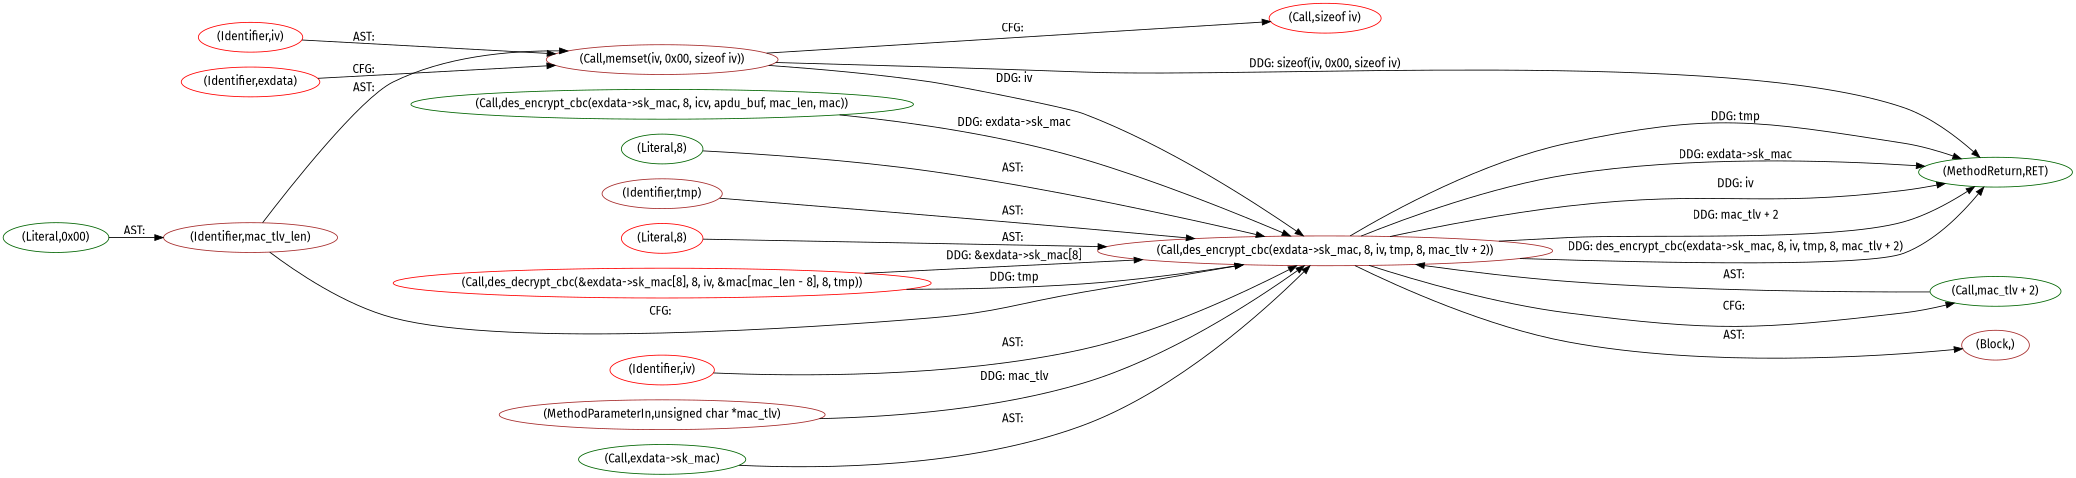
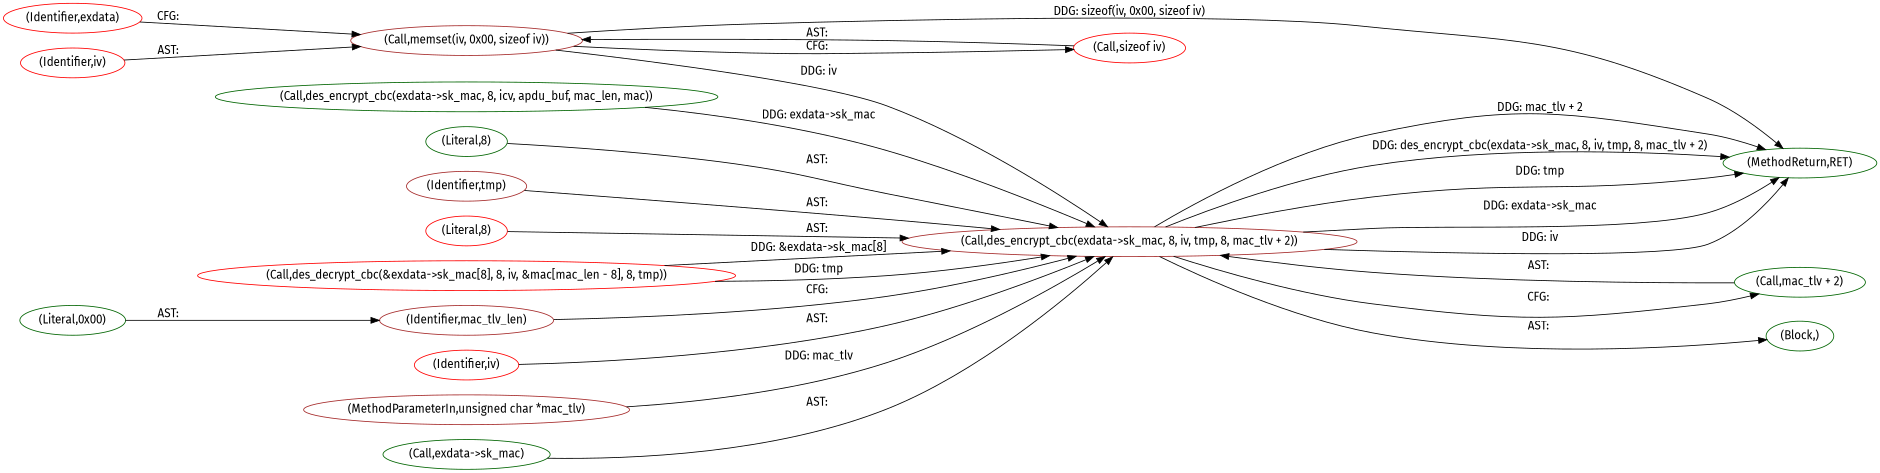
edge "(Identifier,mac_tlv_len)" -> "(Call,memset(iv, 0x00, sizeof iv))": now "(Call,sizeof iv)" -> "(Call,memset(iv, 0x00, sizeof iv))"
node "(Block,)": color brown -> darkgreen
